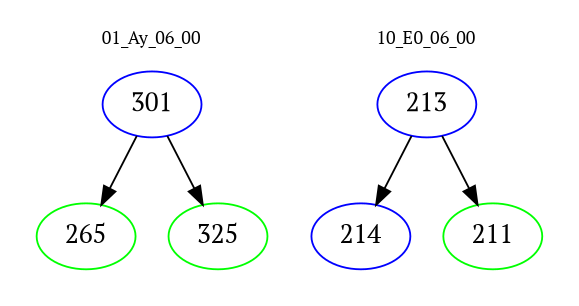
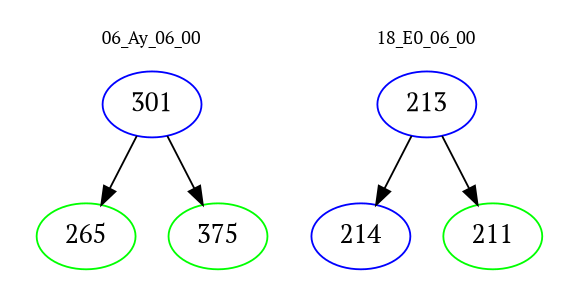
cluster "01_Ay_06_00": label "01_Ay_06_00" -> "06_Ay_06_00"
cluster "10_E0_06_00": label "10_E0_06_00" -> "18_E0_06_00"
node "325": label "325" -> "375"
